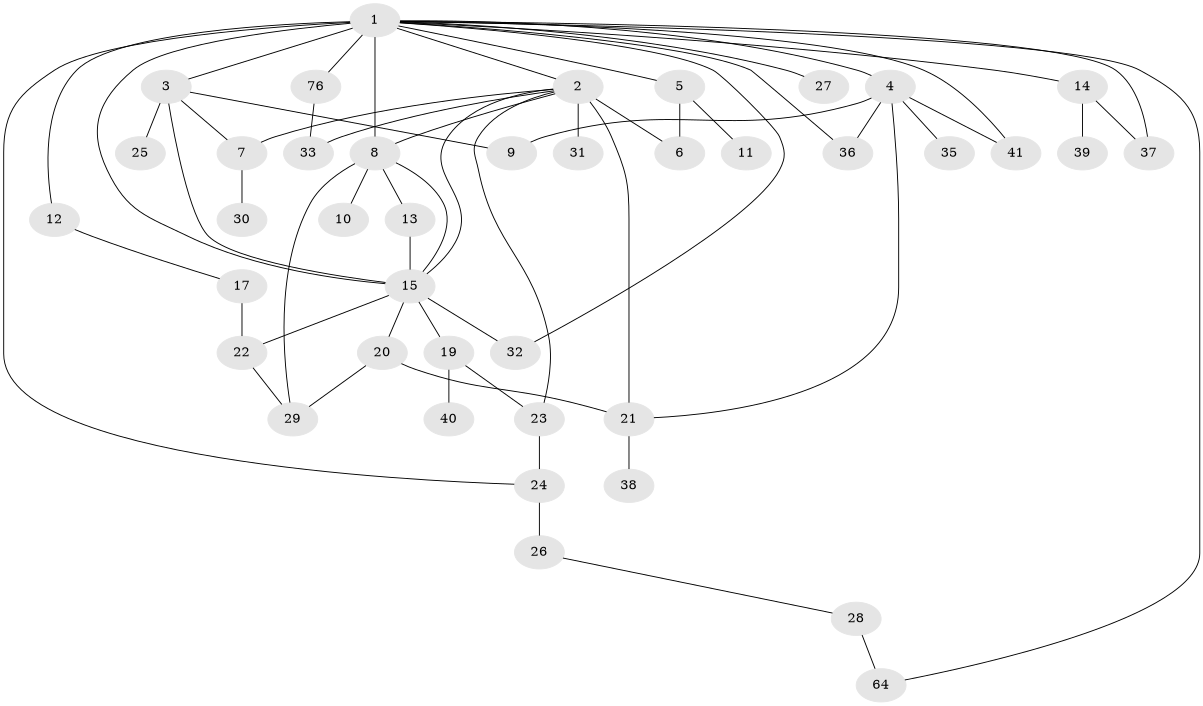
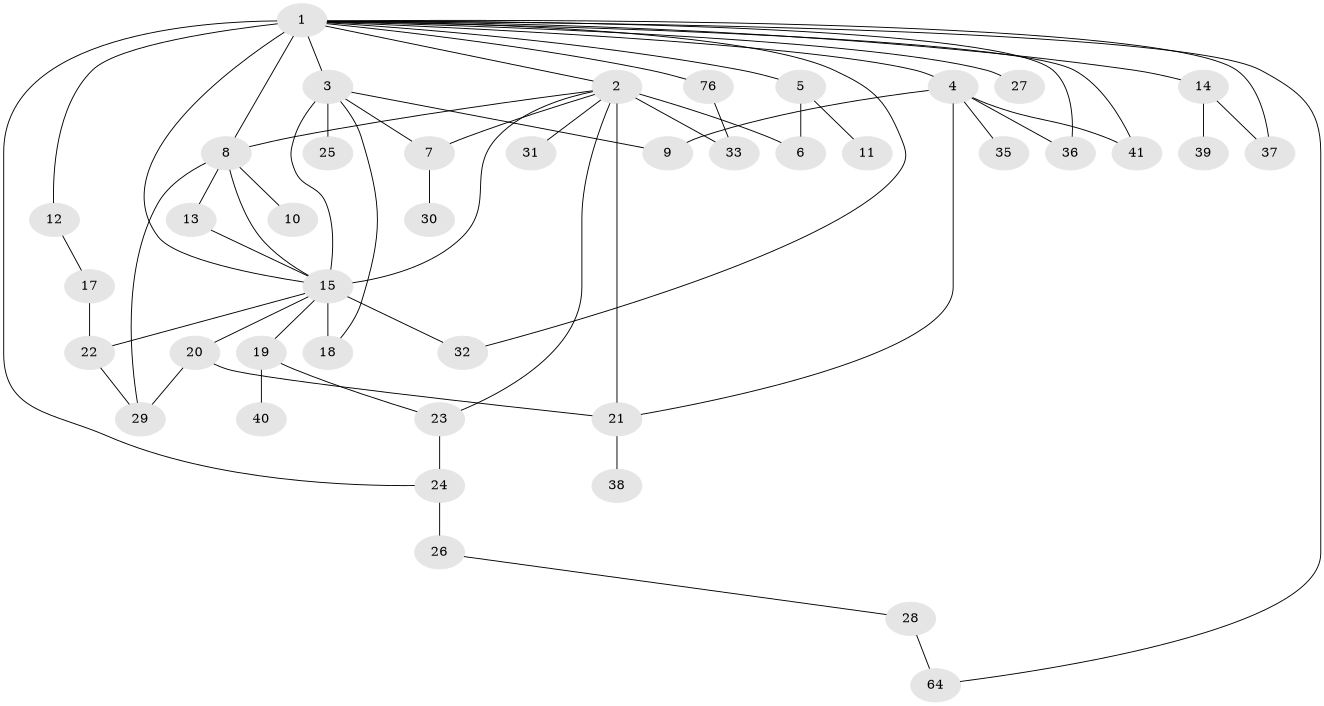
node "18": added
